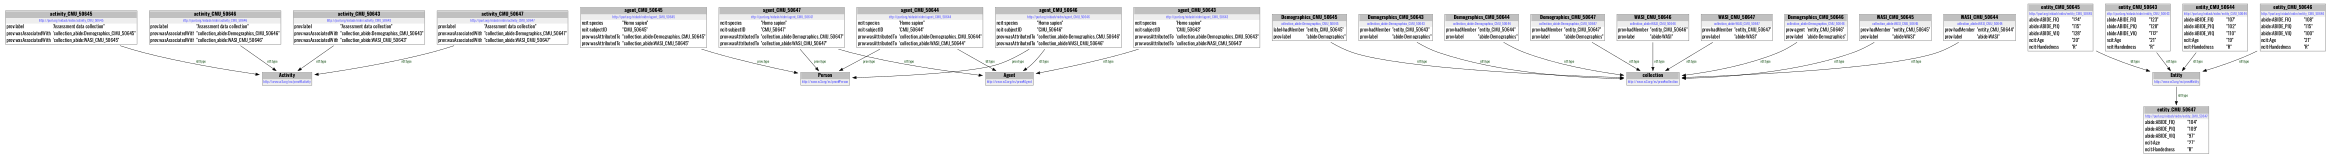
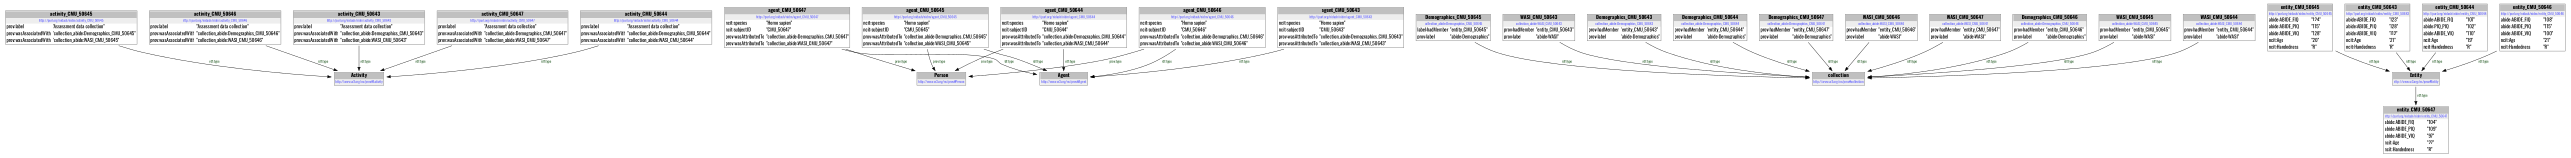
node "entity_CMU_50644": text "abide:ABIDE_PIQ" -> "abide:PIQ_PIQ"
node "activity_CMU_50644": added
node "WASI_CMU_50643": added
node "Demographics_CMU_50646": text "prov:agent" -> "prov:hadMember"
edge "agent_CMU_50645" -> "Agent": added, label "rdf:type"
